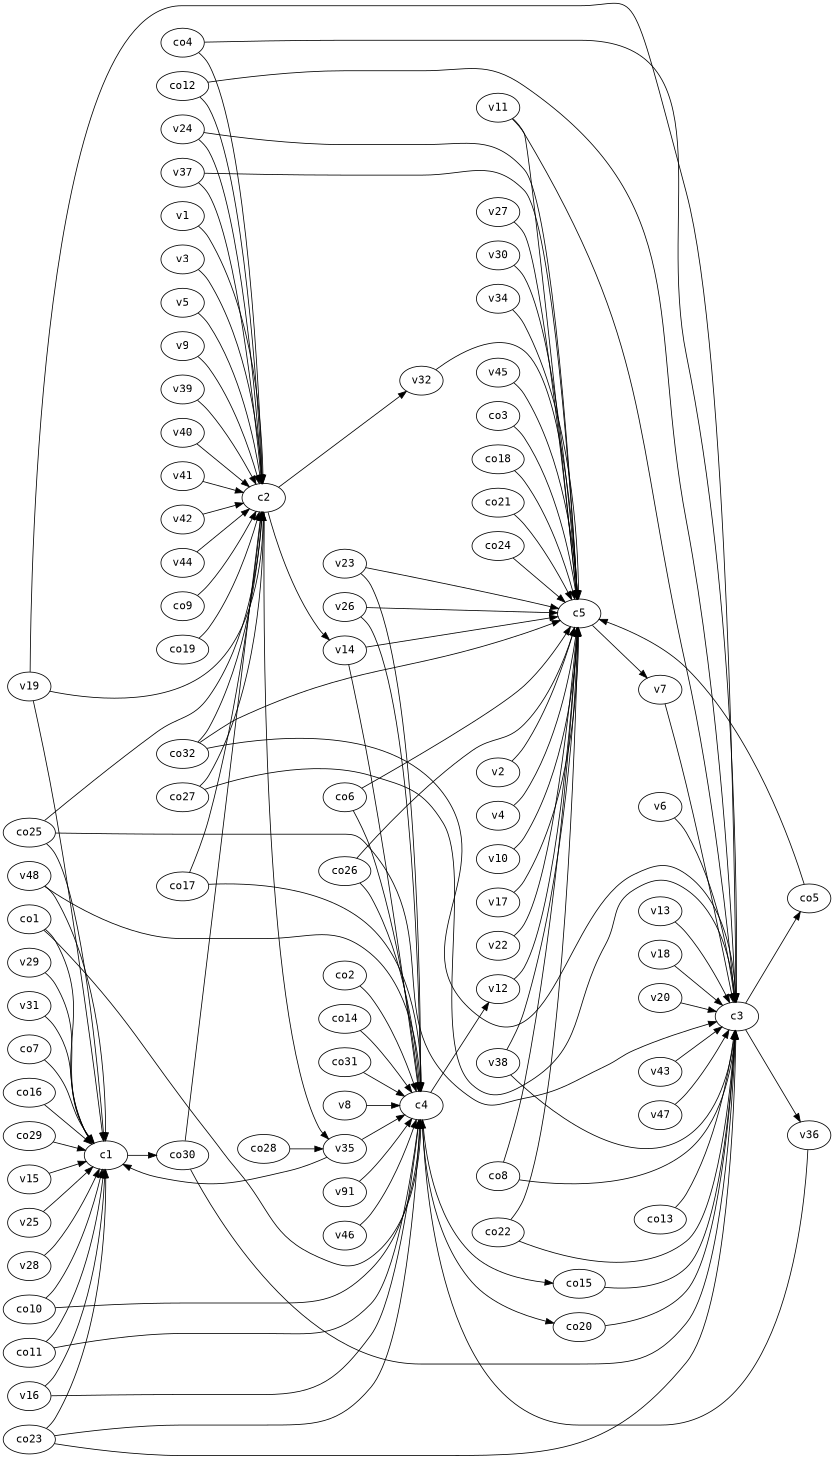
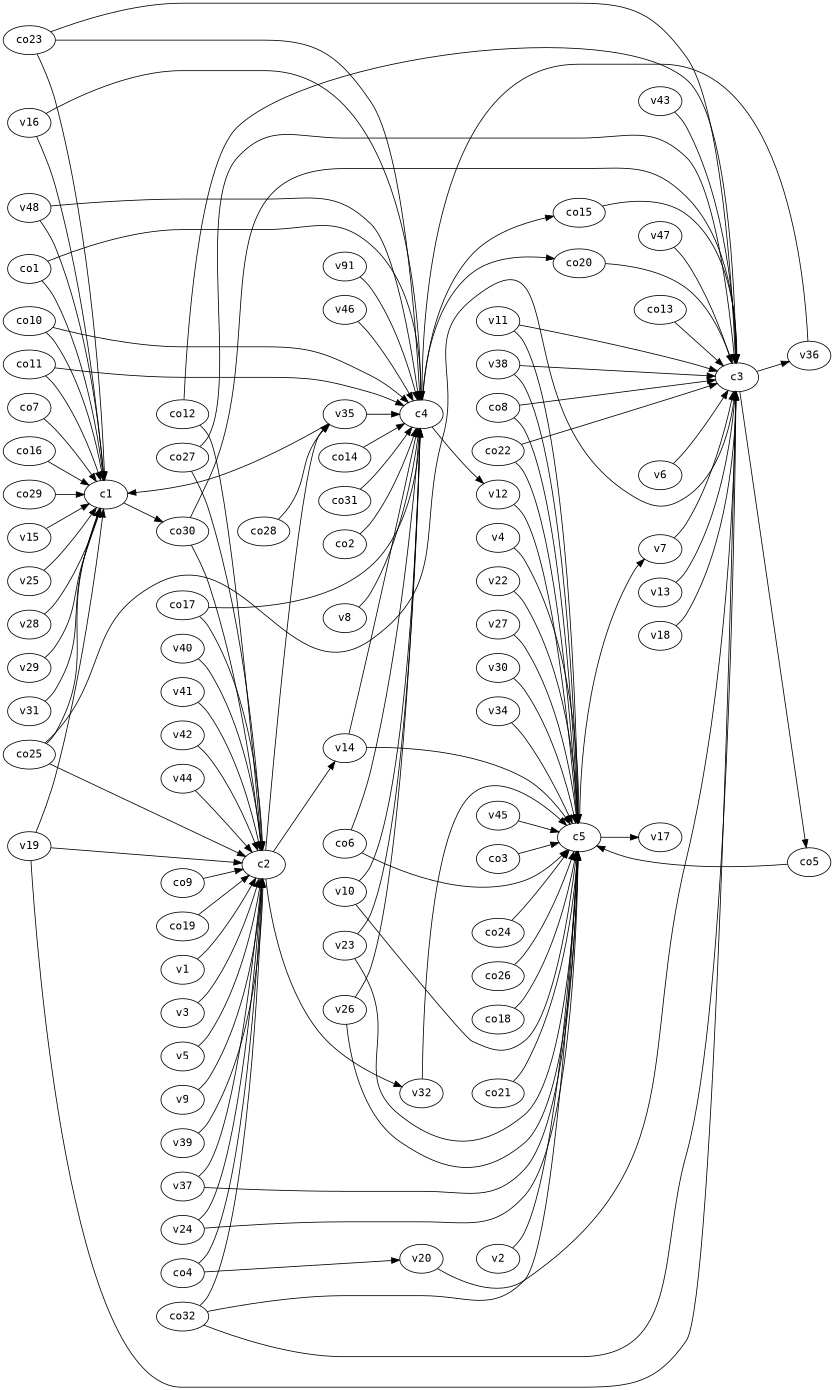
edge "co4" -> "c3": now "co4" -> "v20"
edge "v17" -> "c5": reversed
edge "co26" -> "c4": now "v10" -> "c4"
